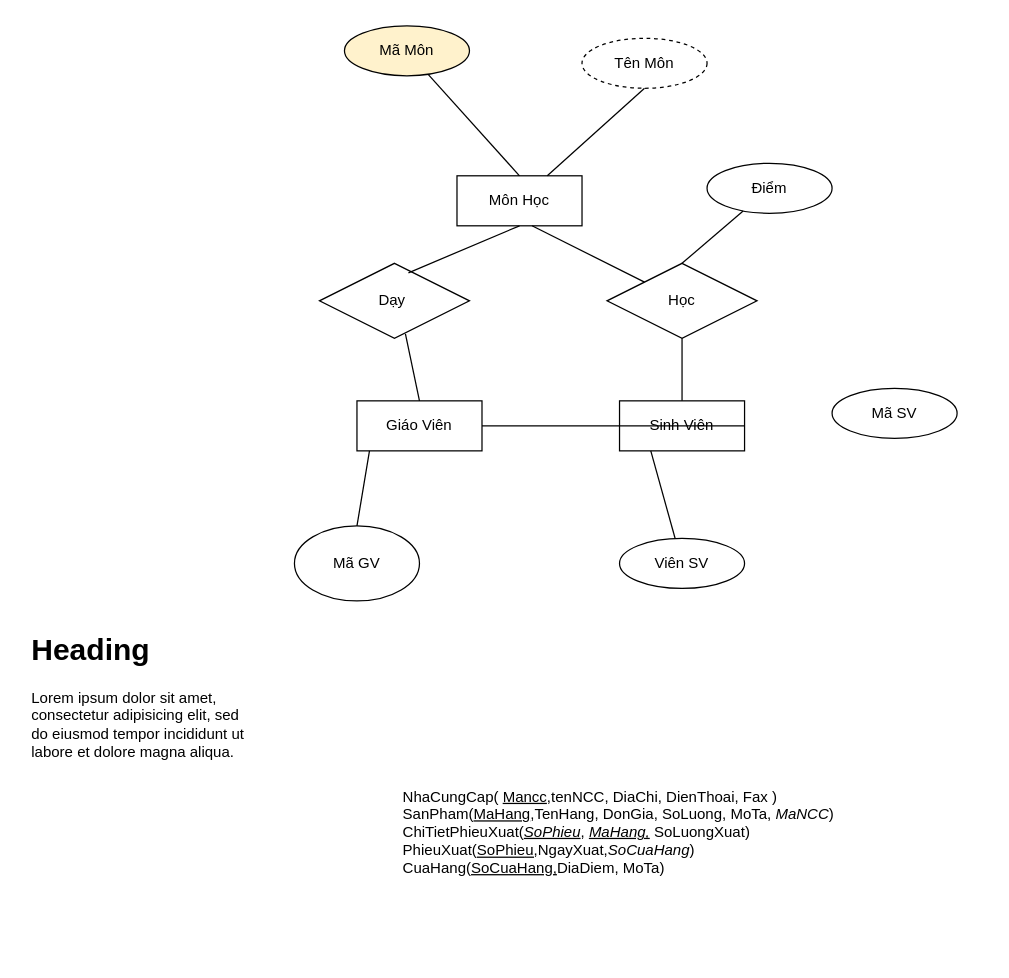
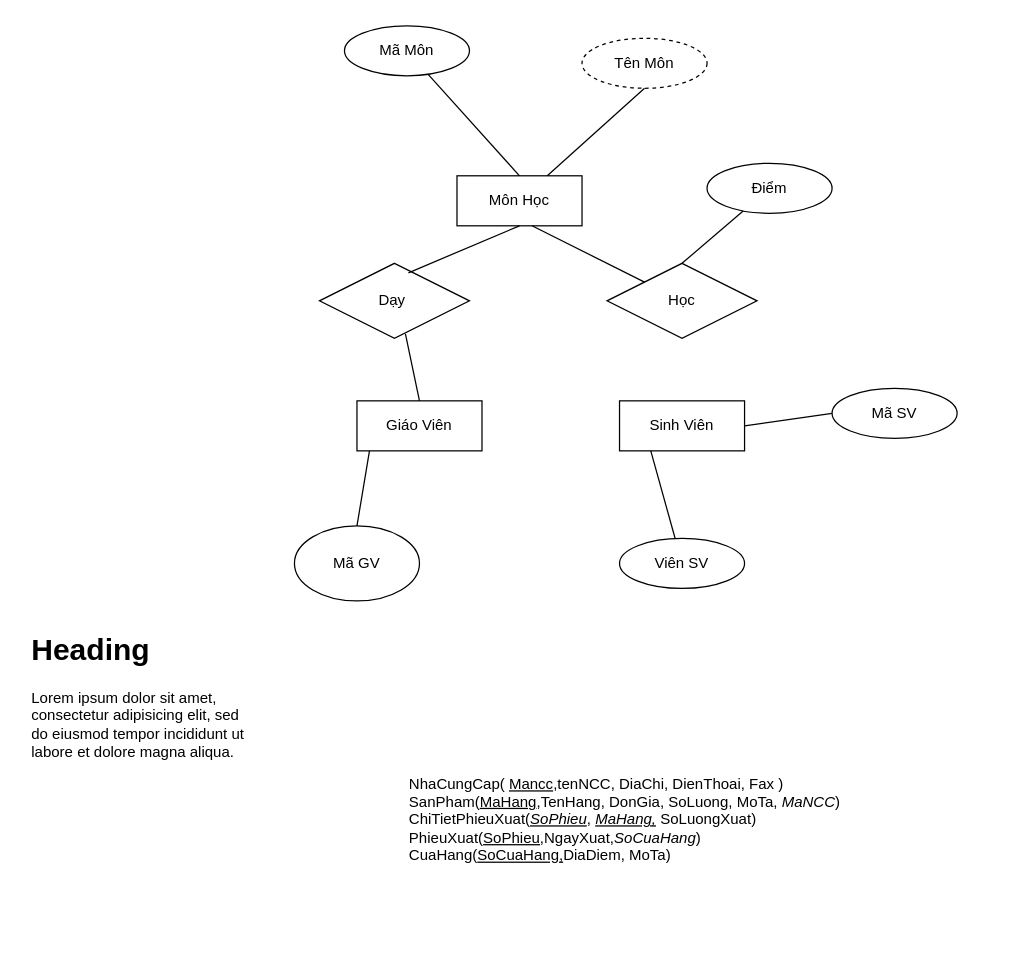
node "Mã Môn": fillcolor #fff2cc -> #ffffff
edge "Học" -- "Sinh Viên": removed
edge "Giáo Viên" -- "Sinh Viên": now "Mã SV" -- "Sinh Viên"
node "NhaCungCap( Mancc,tenNCC, DiaChi, DienThoai, Fax ) SanPham(MaHang,TenHang, DonGia, SoLuong, MoTa, MaNCC) ChiTietPhieuXuat(SoPhieu, MaHang, SoLuongXuat) PhieuXuat(SoPhieu,NgayXuat,SoCuaHang) CuaHang(SoCuaHang,DiaDiem, MoTa)": moved (688, 832) -> (694, 819)
